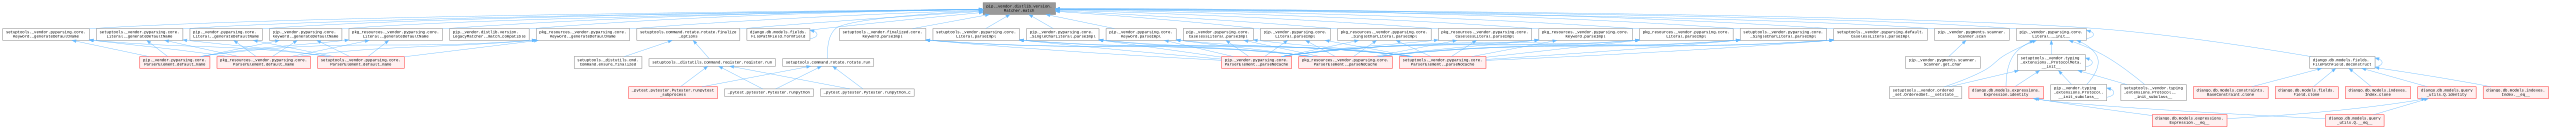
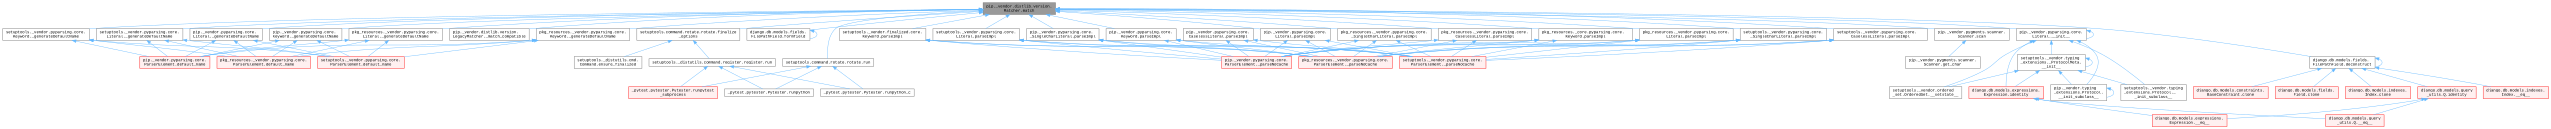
node "pkg_resources._vendor.pyparsing.core. Keyword.parseImpl": label "pkg_resources._vendor.pyparsing.core. Keyword.parseImpl" -> "pkg_resources._core.pyparsing.core. Keyword.parseImpl"
node "setuptools._vendor.pyparsing.default. CaselessLiteral.parseImpl": label "setuptools._vendor.pyparsing.default. CaselessLiteral.parseImpl" -> "setuptools._vendor.pyparsing.core. CaselessLiteral.parseImpl"
edge "pip._vendor.pyparsing.core. ParserElement.default_name" -> "pip._vendor.pyparsing.core. Literal._generateDefaultName": added
